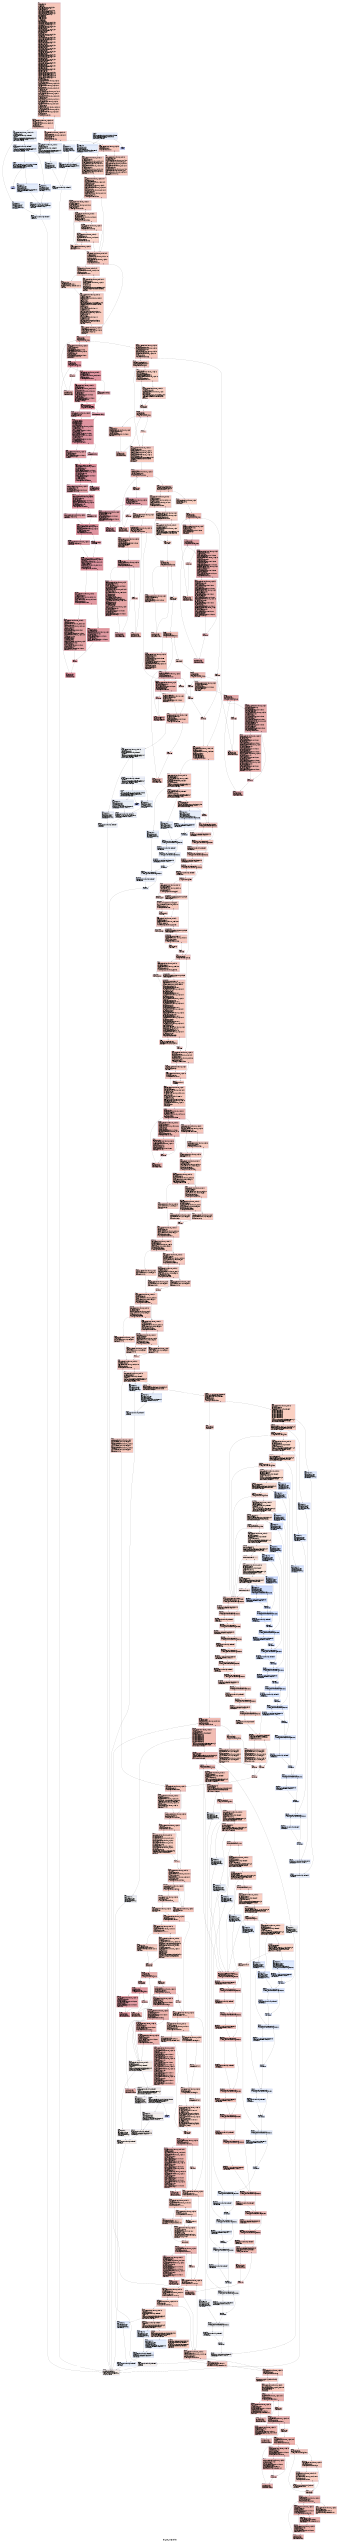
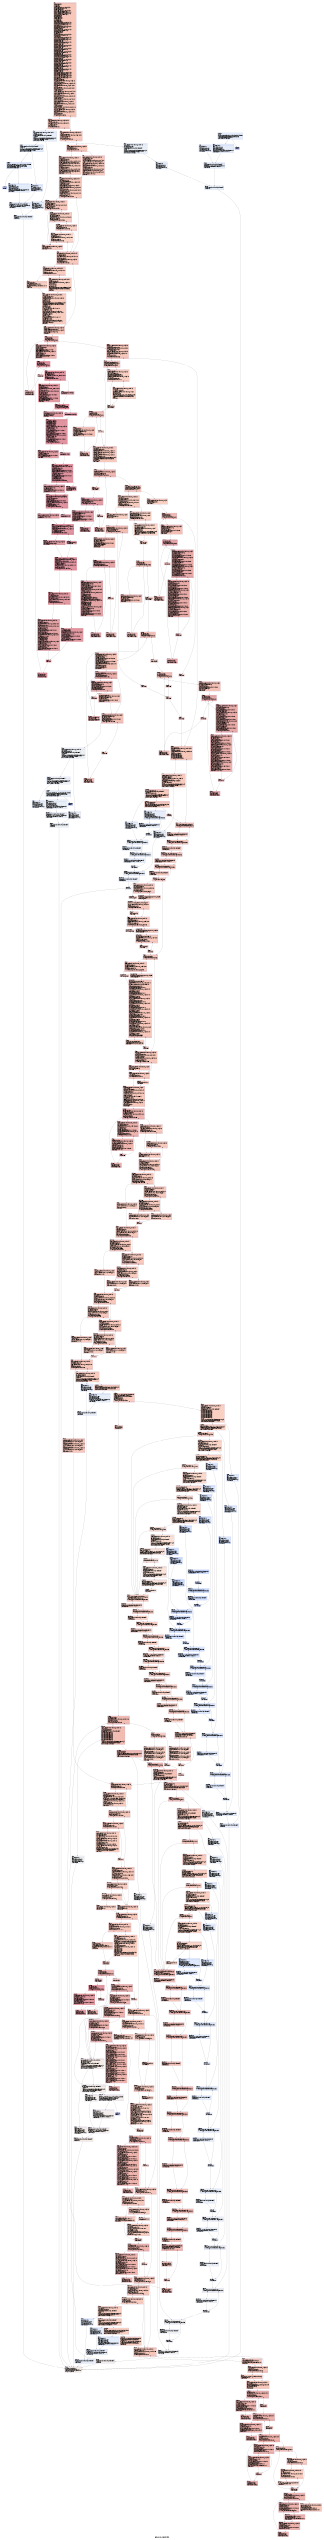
node "lpad917:": removed
